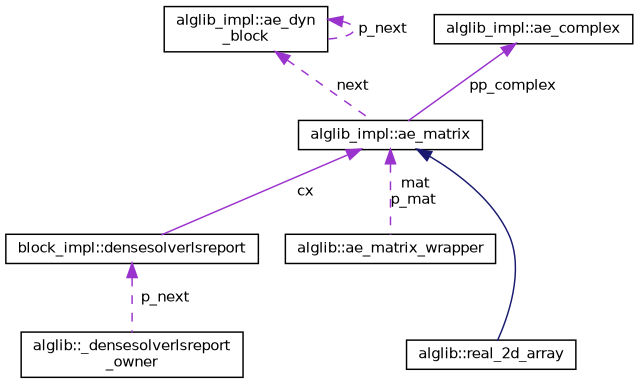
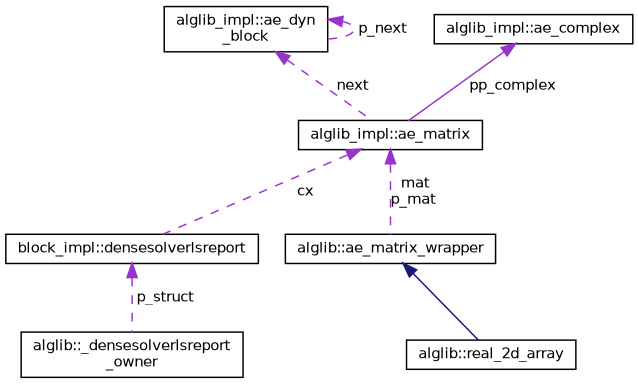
edge "block_impl::densesolverlsreport" -> "alglib_impl::ae_matrix": style solid -> dashed
edge "alglib::real_2d_array" -> "alglib_impl::ae_matrix": now "alglib::real_2d_array" -> "alglib::ae_matrix_wrapper"
edge "alglib::_densesolverlsreport _owner" -> "block_impl::densesolverlsreport": label " p_next" -> " p_struct"
